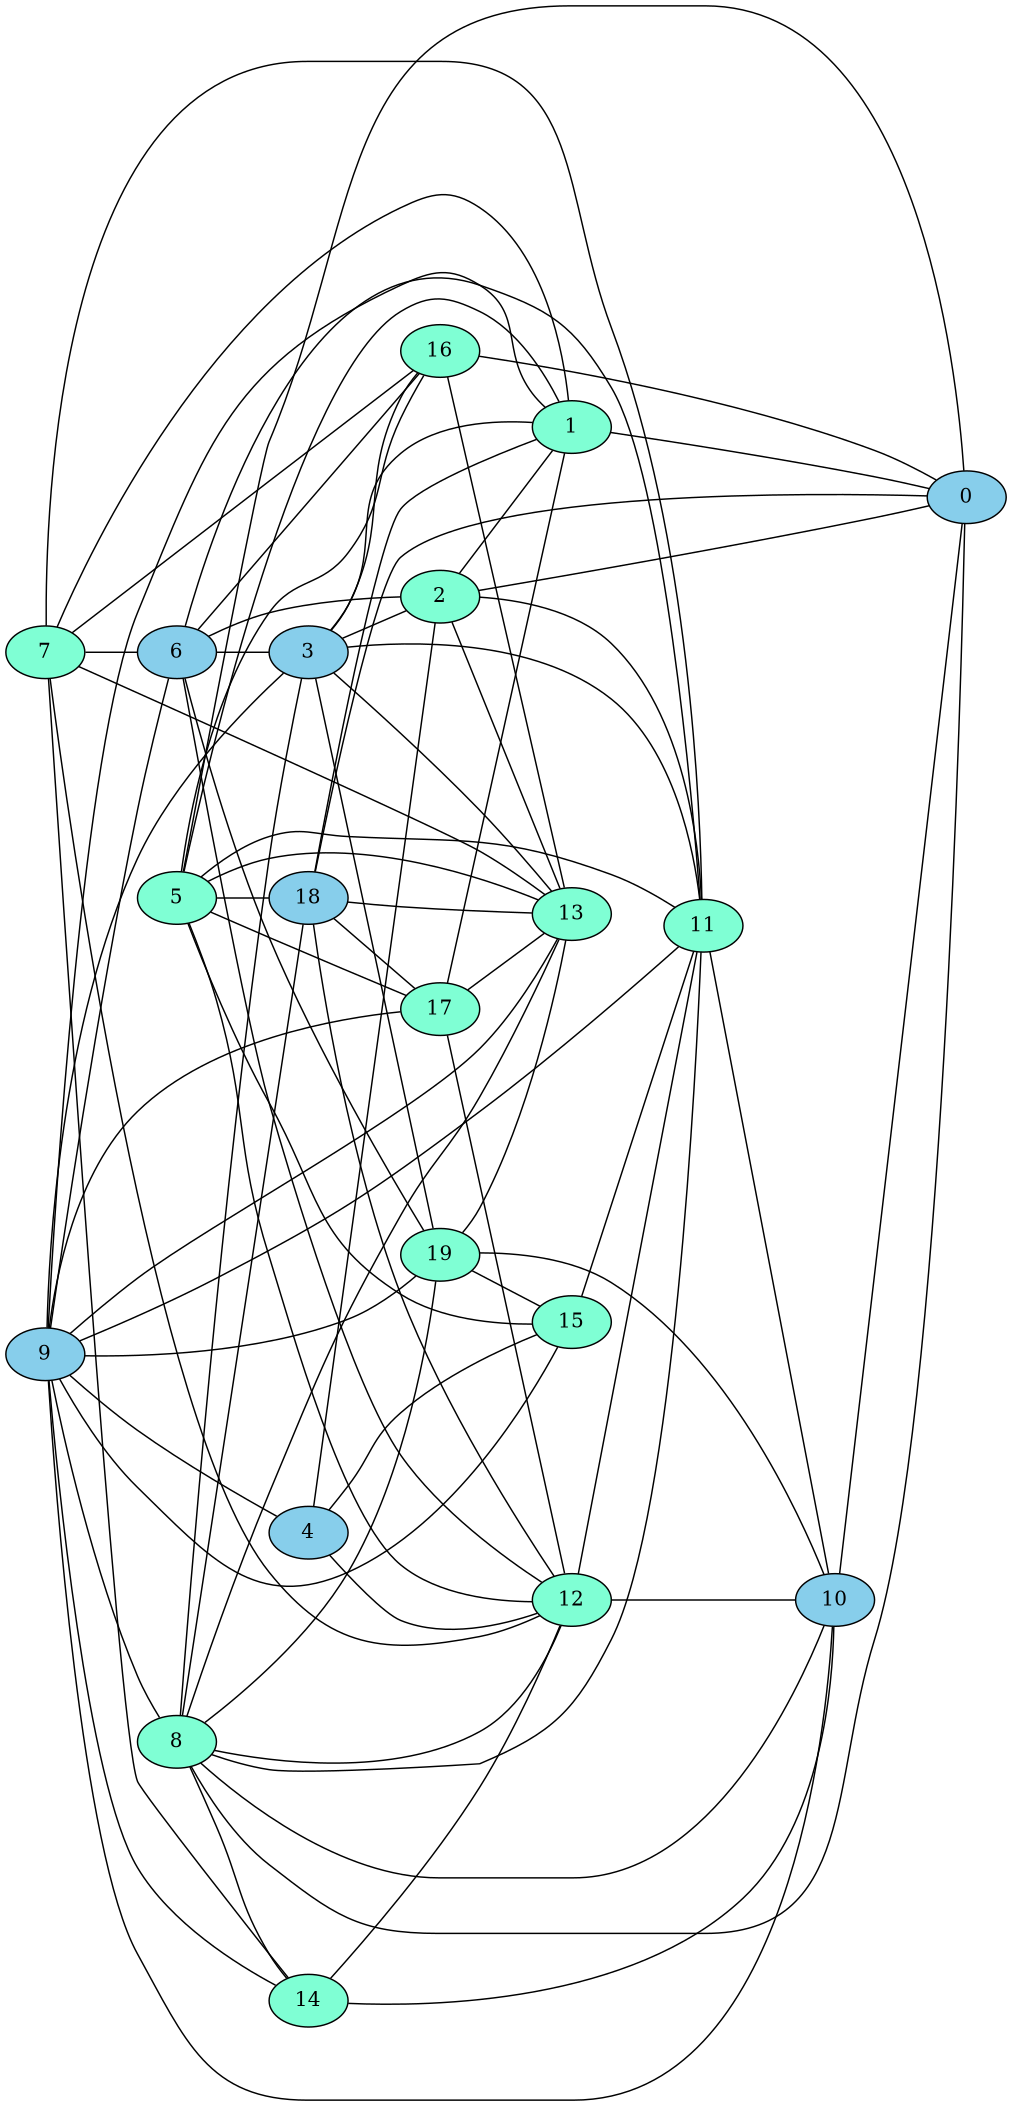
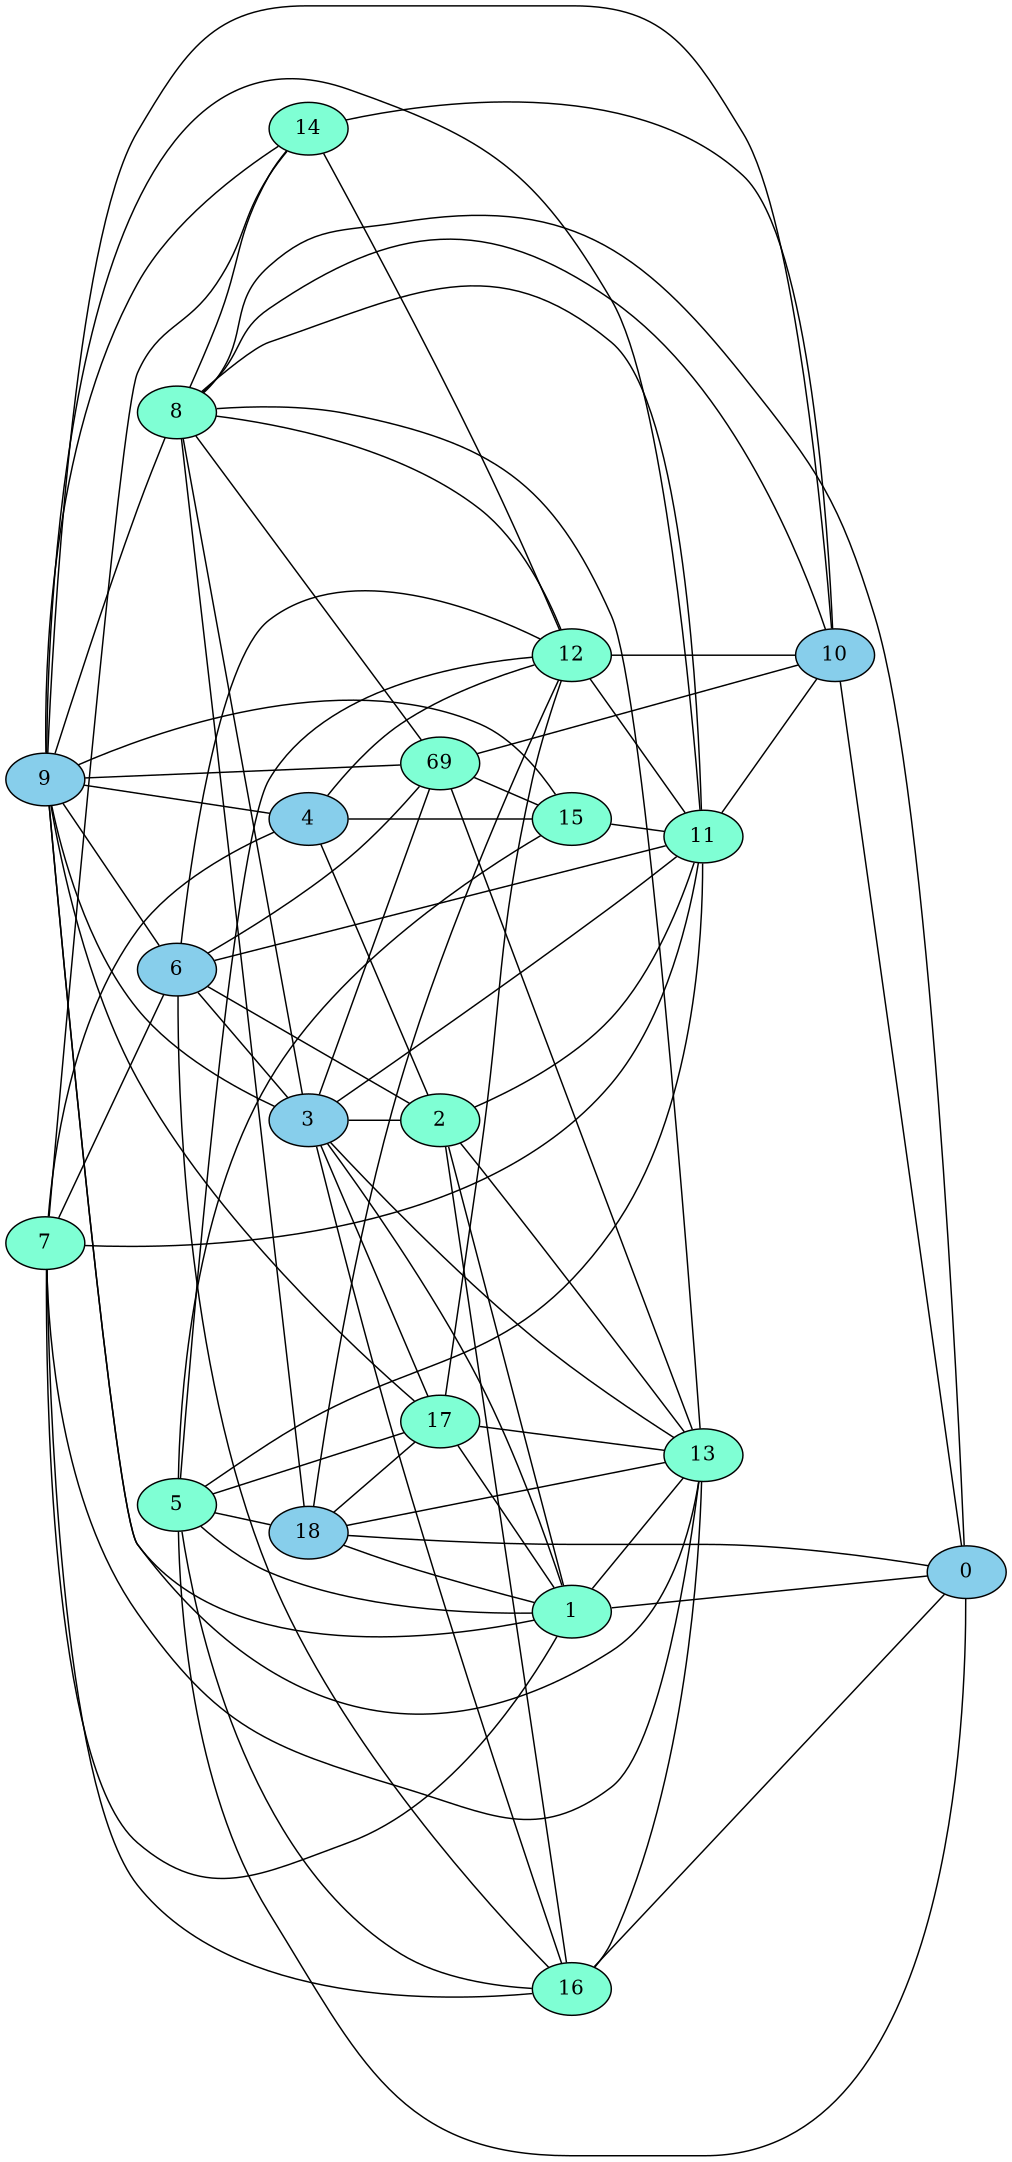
edge "0" -- "2": now "16" -- "2"
edge "5" -- "13": now "1" -- "13"
node "19": label "19" -> "69"
edge "3" -- "17": added
edge "7" -- "12": now "7" -- "4"
